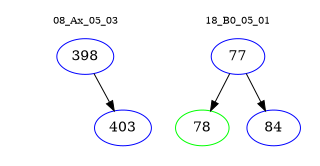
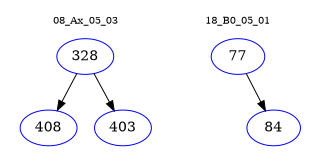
node "398": label "398" -> "328"
node "408": added
node "78": removed
